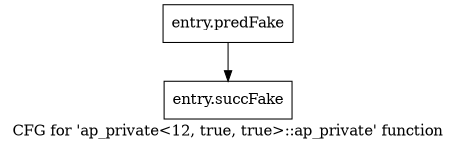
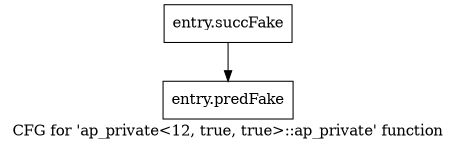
edge "entry.predFake" -> "entry.succFake": reversed
